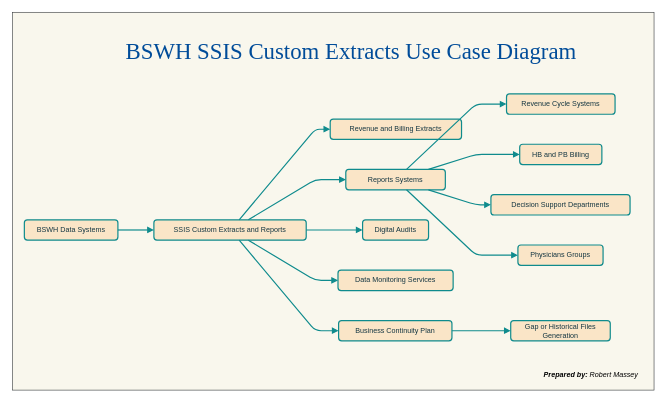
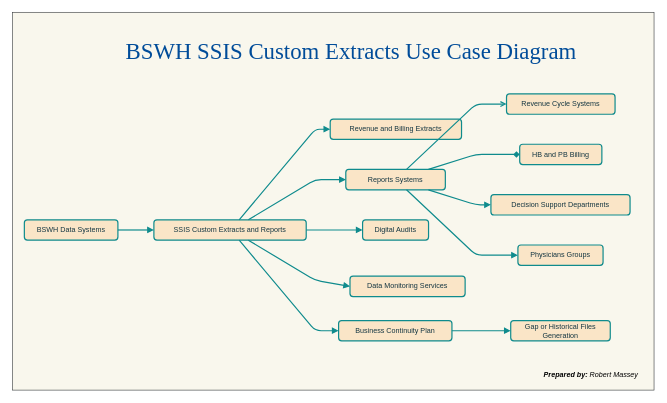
edge "Reports Systems" -> "Revenue Cycle Systems": arrowhead block -> open
edge "Reports Systems" -> "HB and PB Billing": arrowhead block -> diamond
node "Data Monitoring Services": moved (396, 281) -> (408, 287)
